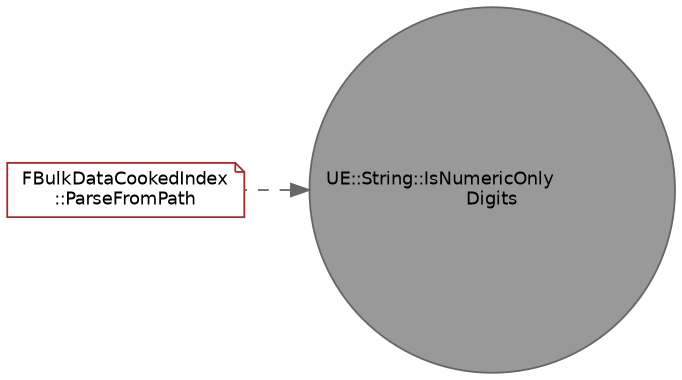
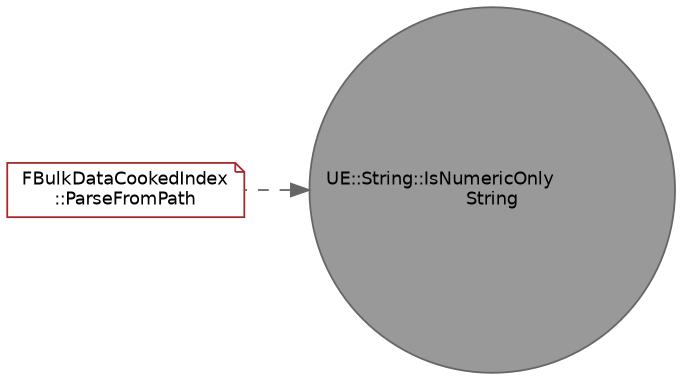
node "UE::String::IsNumericOnly Digits": label "UE::String::IsNumericOnly Digits" -> "UE::String::IsNumericOnly String"
